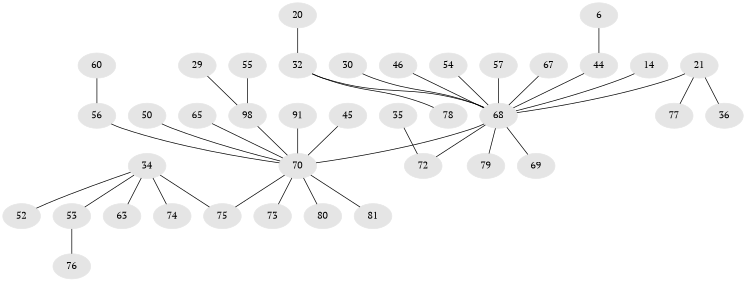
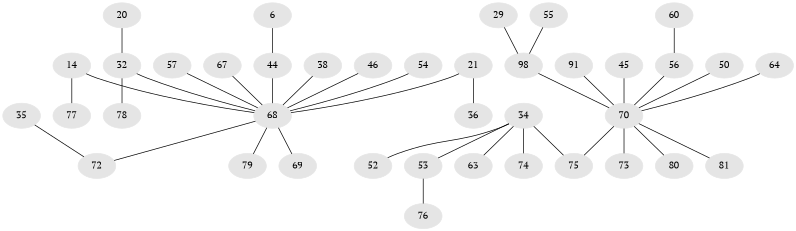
node "30": label "30" -> "38"
edge "21" -- "77": now "14" -- "77"
node "65": label "65" -> "64"
edge "68" -- "70": removed
